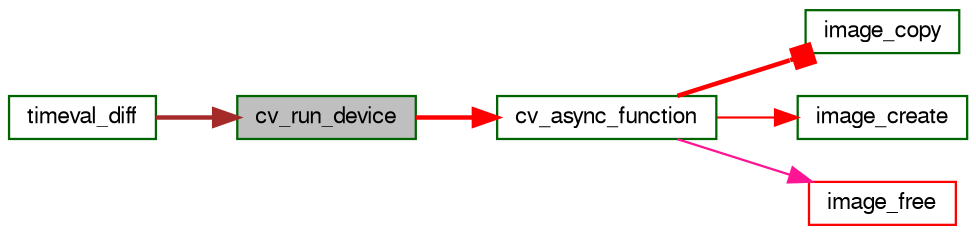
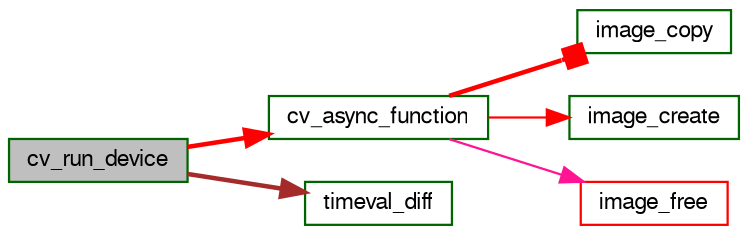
edge "timeval_diff" -> "cv_run_device": reversed
